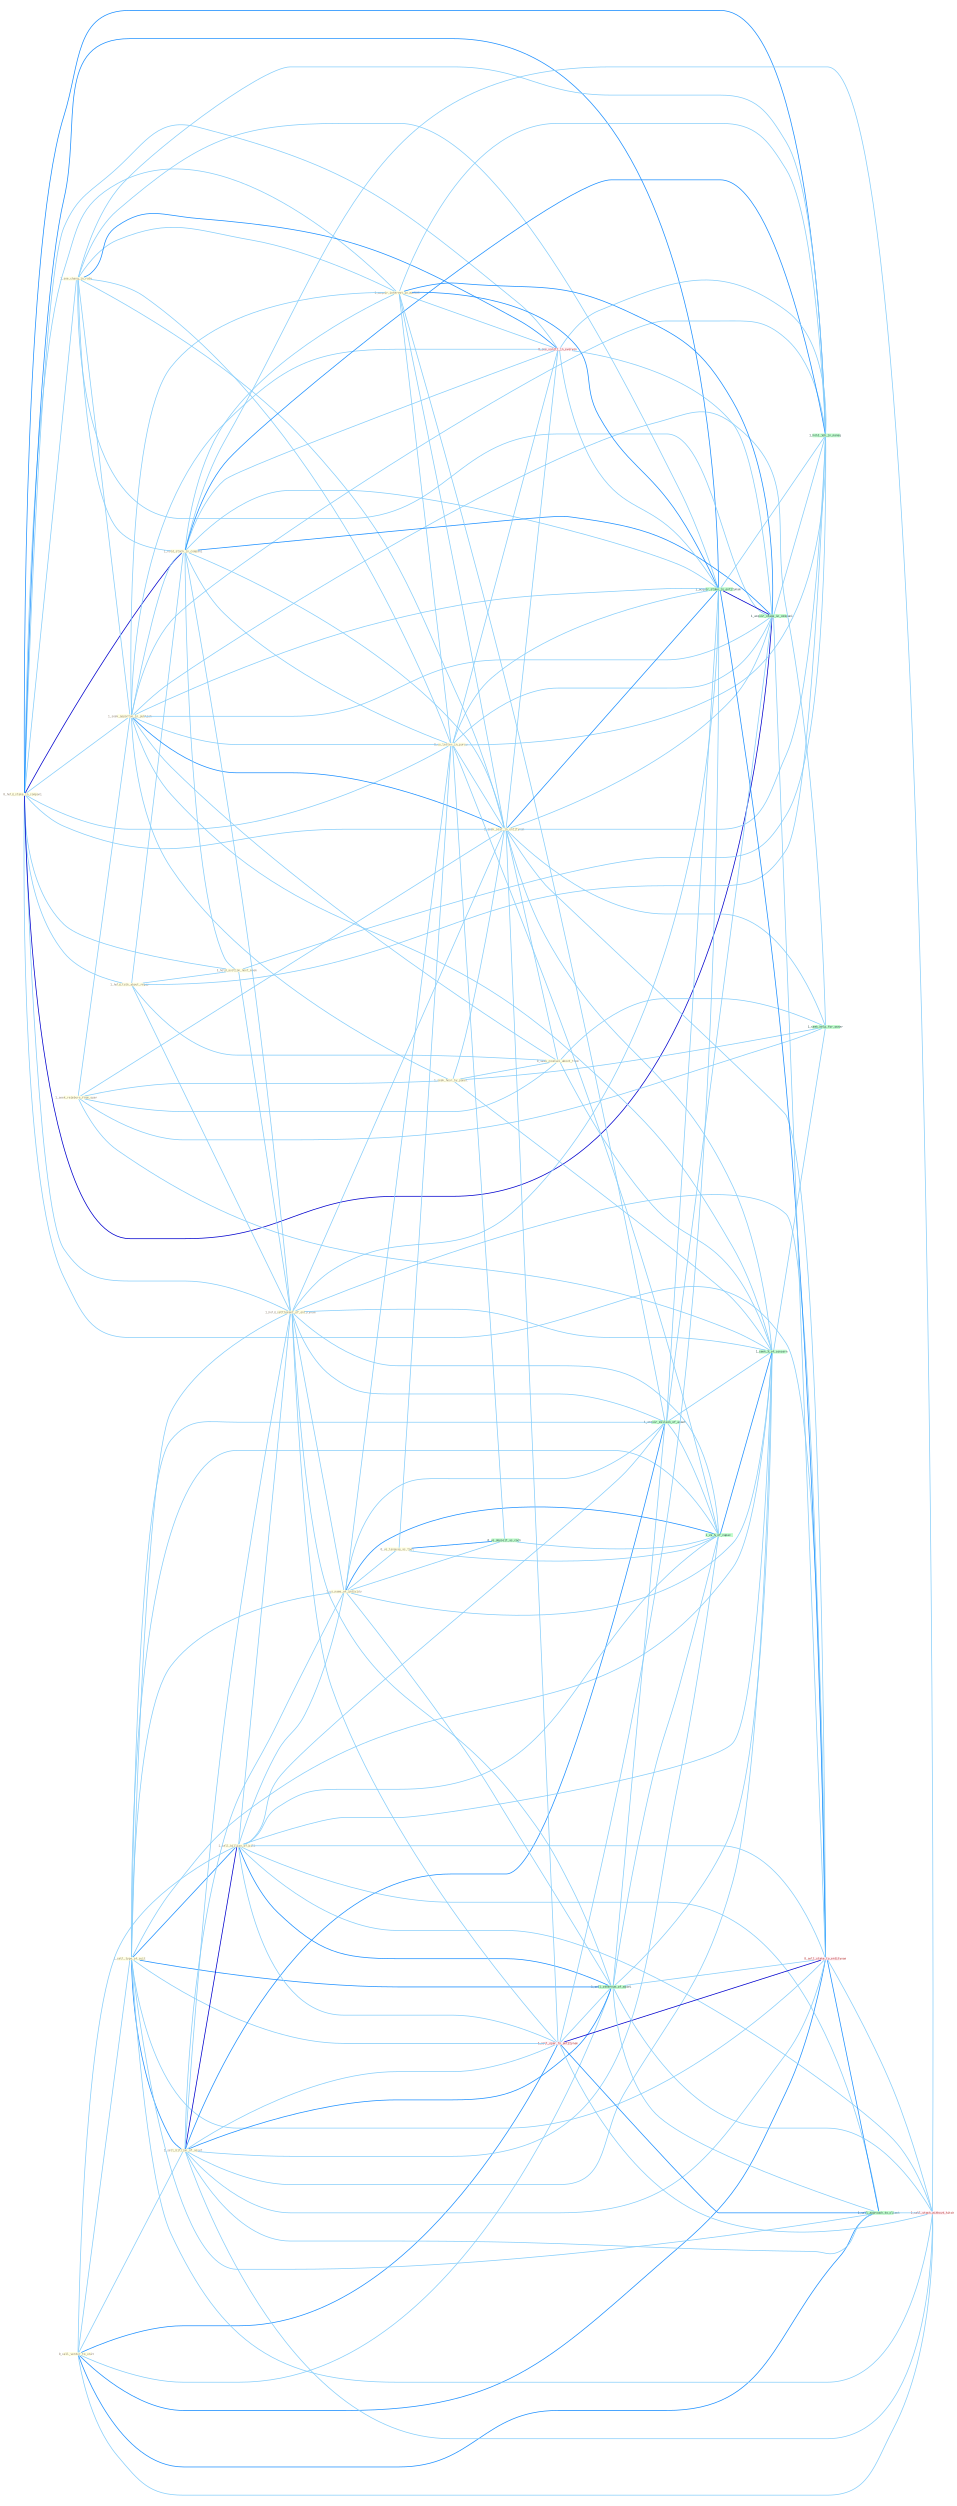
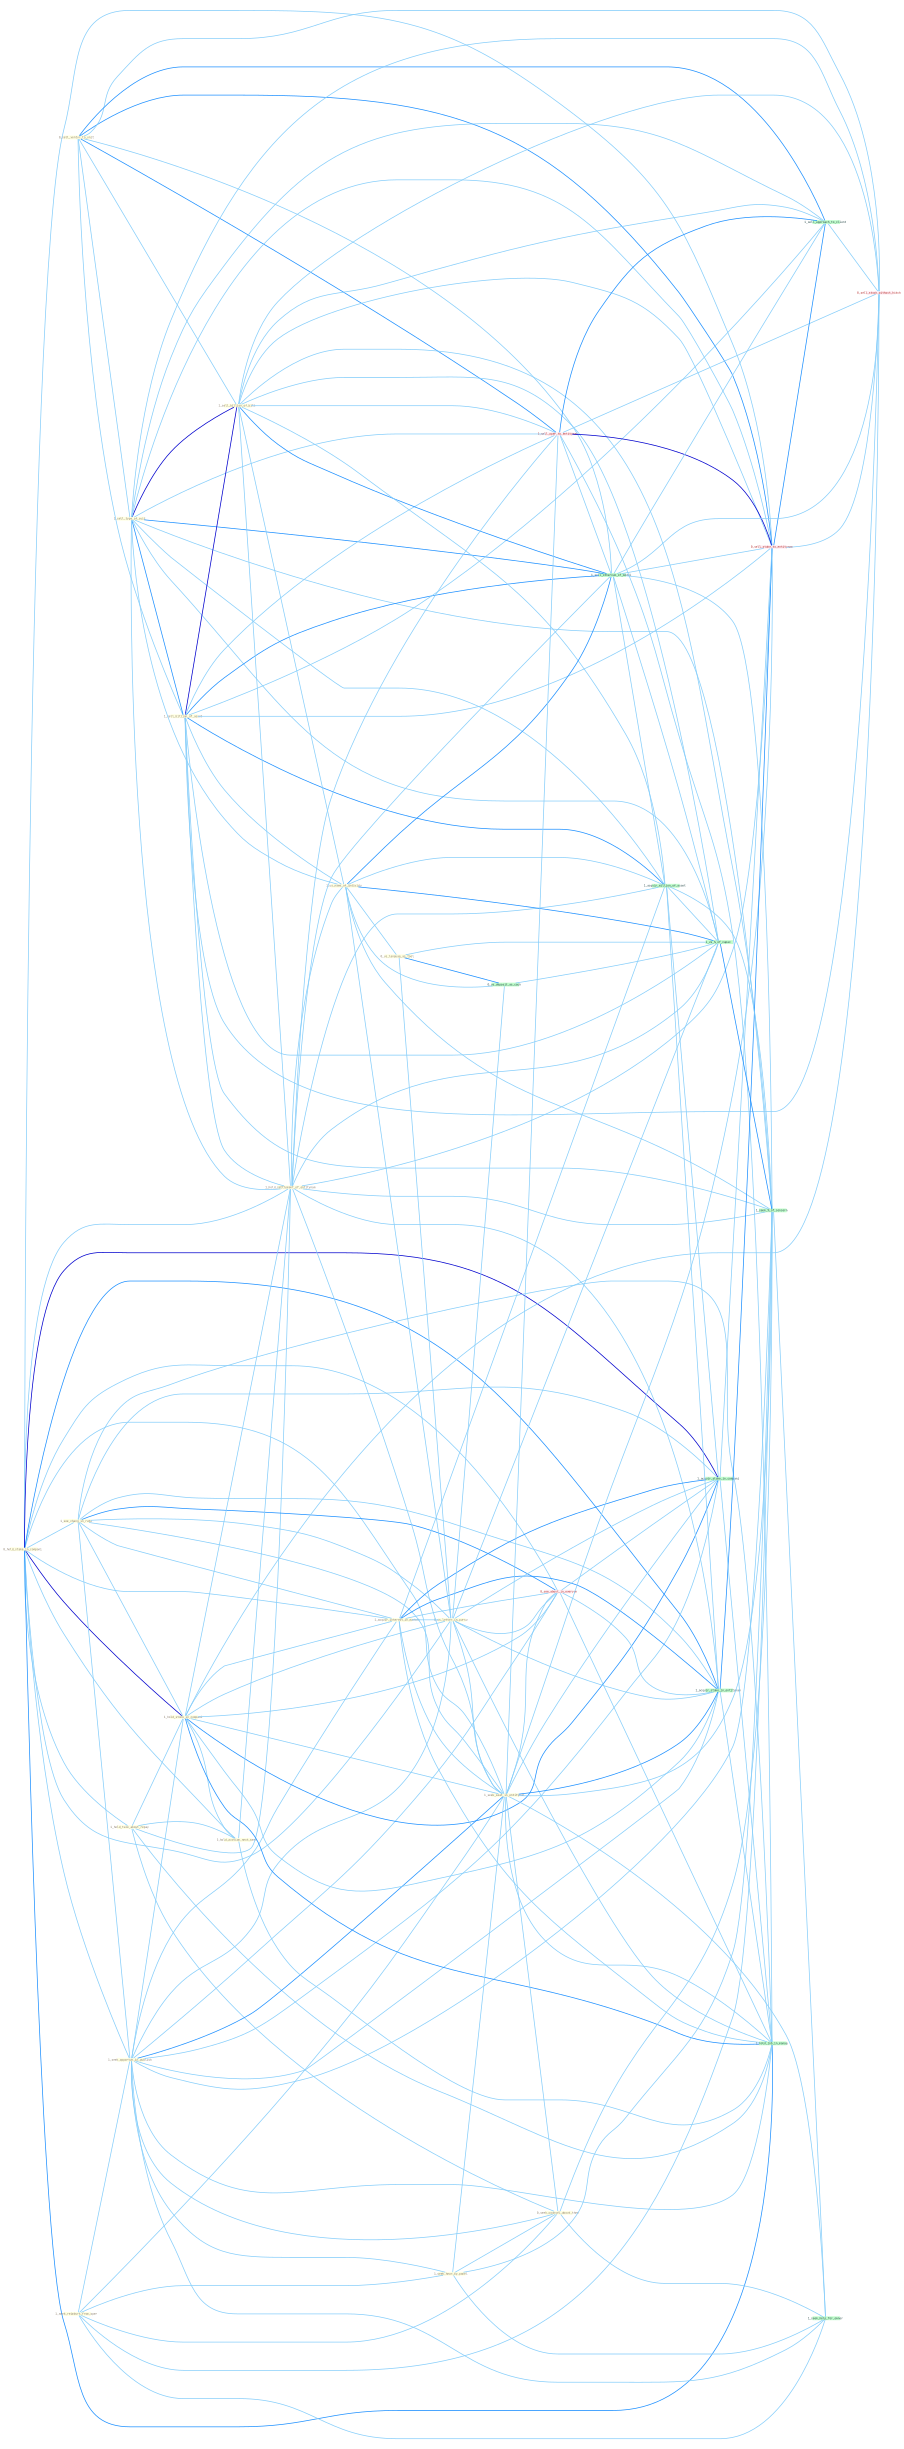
node "0_see_vaniti_in_everyon": label "0_see_vaniti_in_everyon" -> "0_see_about_in_everyon"
edge "1_acquir_stake_in_entitynam" -- "1_acquir_stake_in_compani": removed
edge "1_acquir_stake_in_entitynam" -- "0_sell_oper_to_entitynam": now "1_hold_job_in_manag" -- "0_sell_oper_to_entitynam"
edge "1_us_name_of_individu" -- "1_sell_othernum_of_model": color #87cefa -> #1e90ff
edge "1_sell_billion_of_bill" -- "1_sell_type_of_suit": color #1e90ff -> #0000cd
